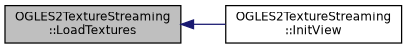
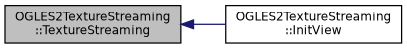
node "OGLES2TextureStreaming ::LoadTextures": label "OGLES2TextureStreaming ::LoadTextures" -> "OGLES2TextureStreaming ::TextureStreaming"
